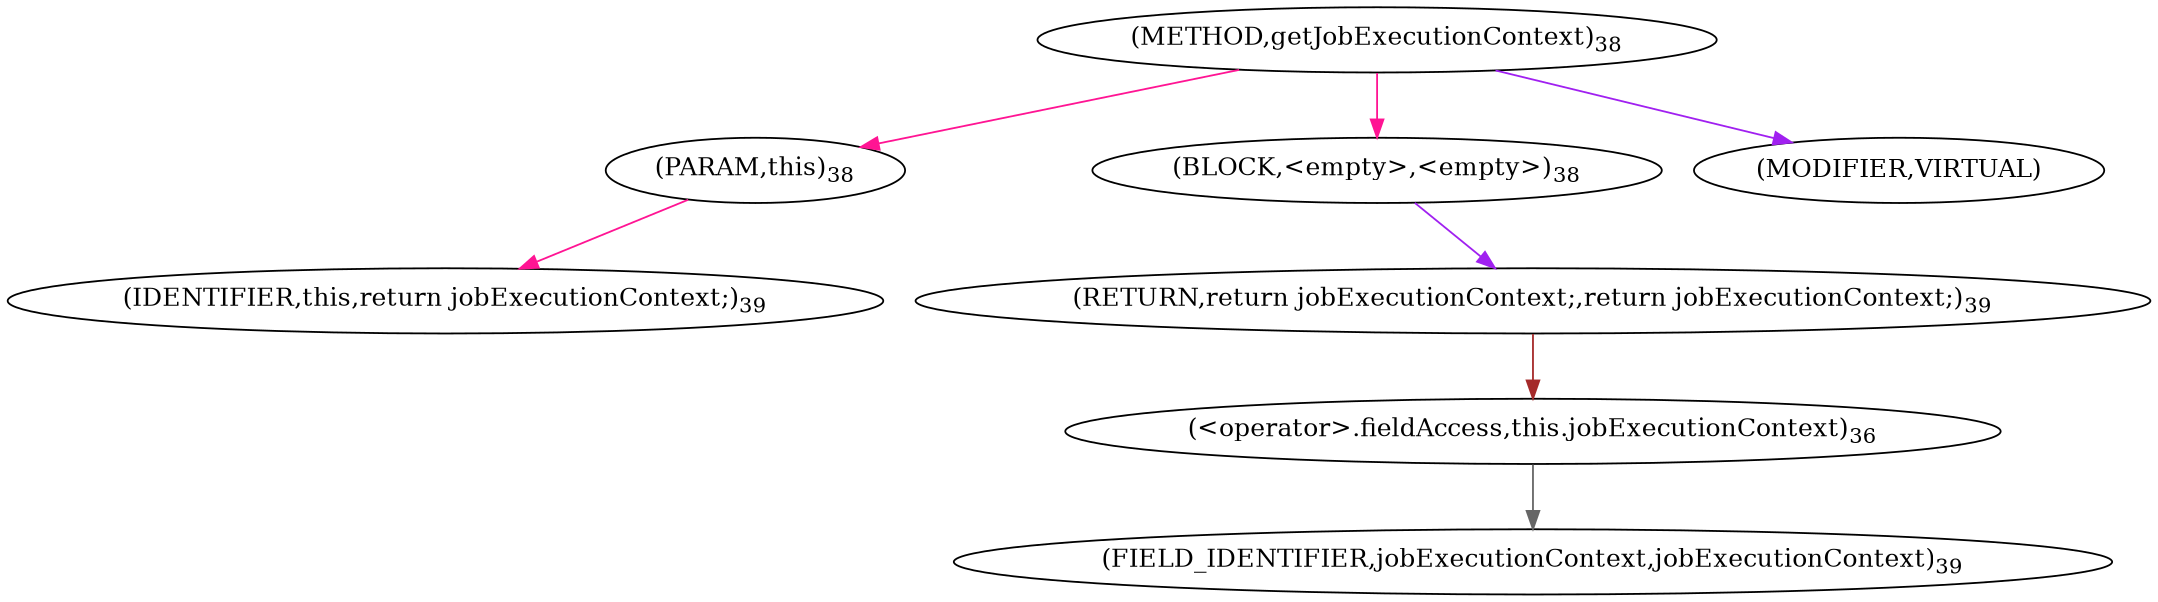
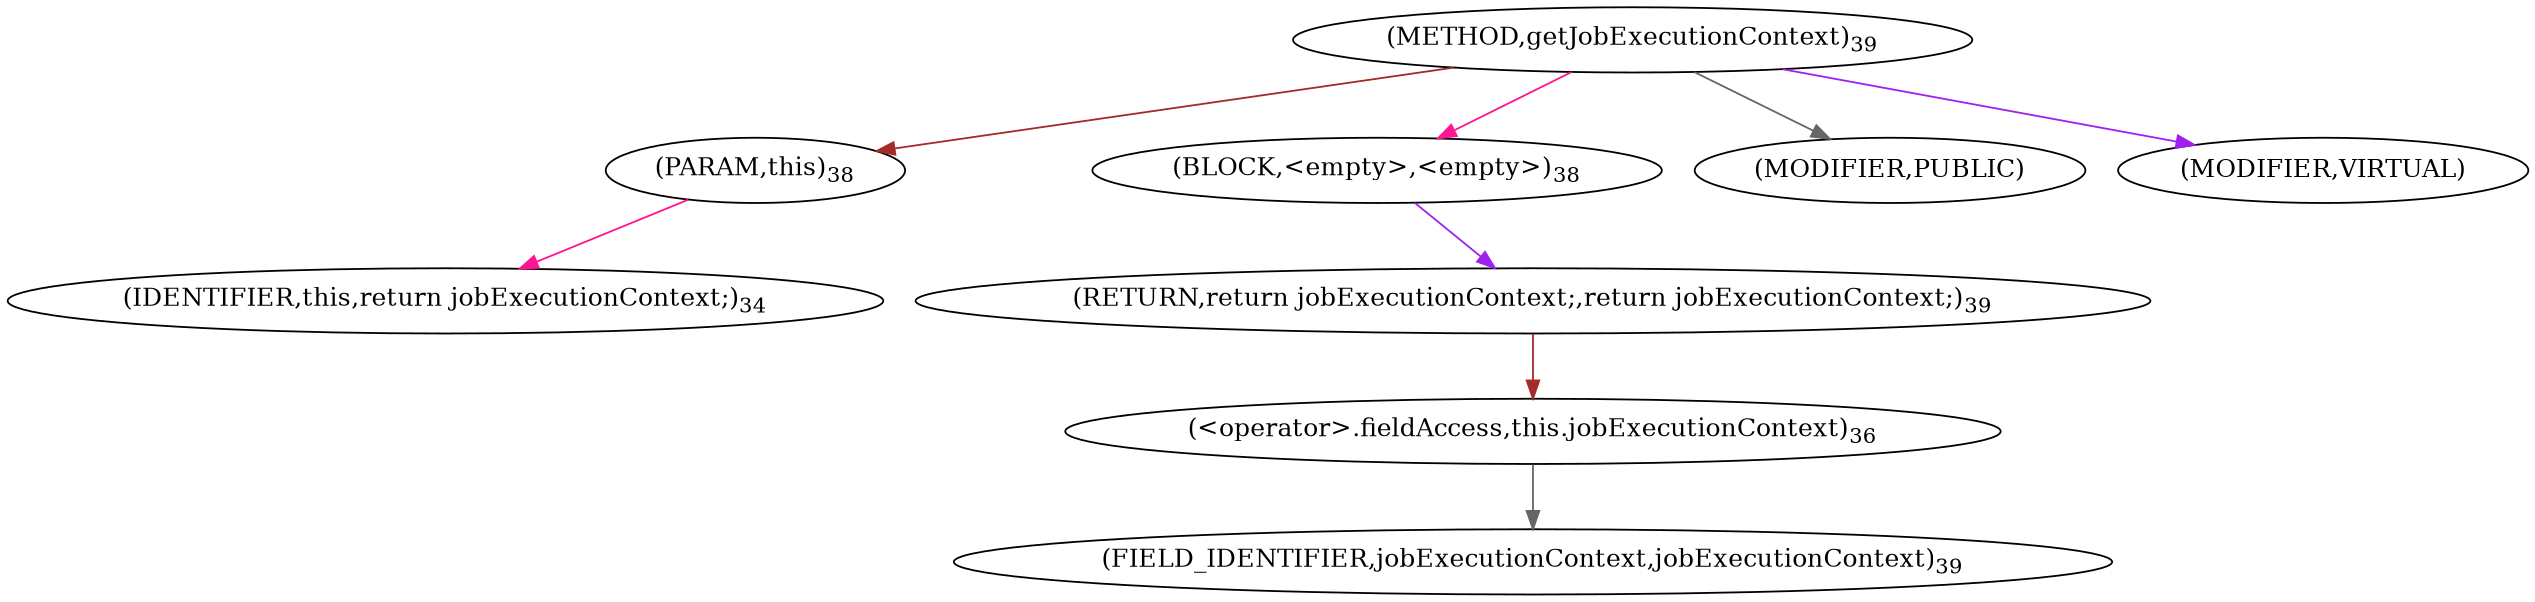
node "(METHOD,getJobExecutionContext)": text "38" -> "39"
edge "(METHOD,getJobExecutionContext)" -> "(PARAM,this)": color deeppink -> brown
node "(MODIFIER,PUBLIC)": added
node "(IDENTIFIER,this,return jobExecutionContext;)": text "39" -> "34"
